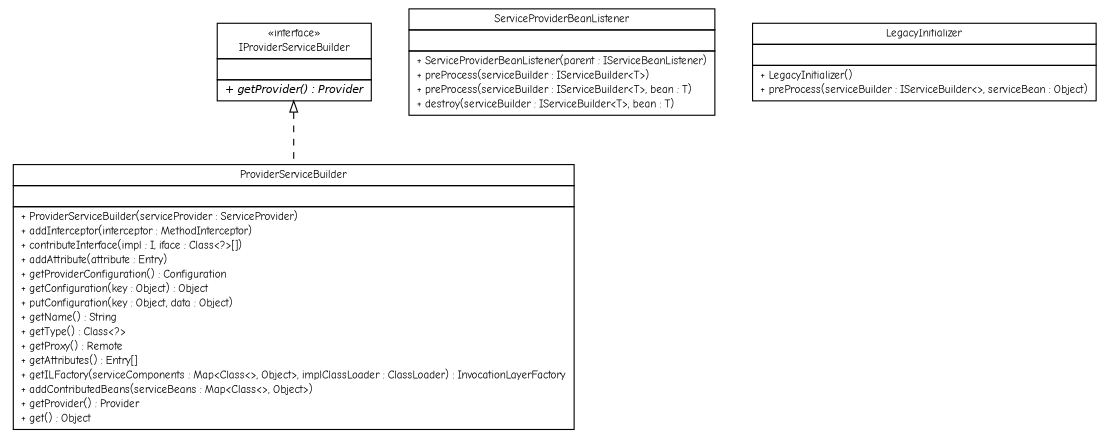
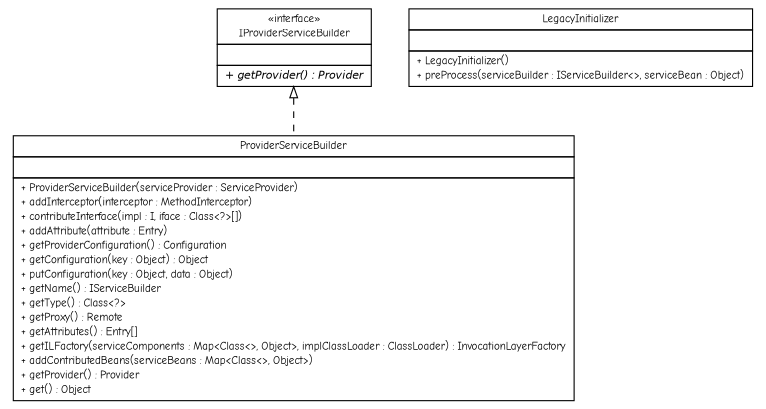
node "ServiceProviderBeanListener": removed
node "ProviderServiceBuilder": text "+ getName() : String" -> "+ getName() : IServiceBuilder"
